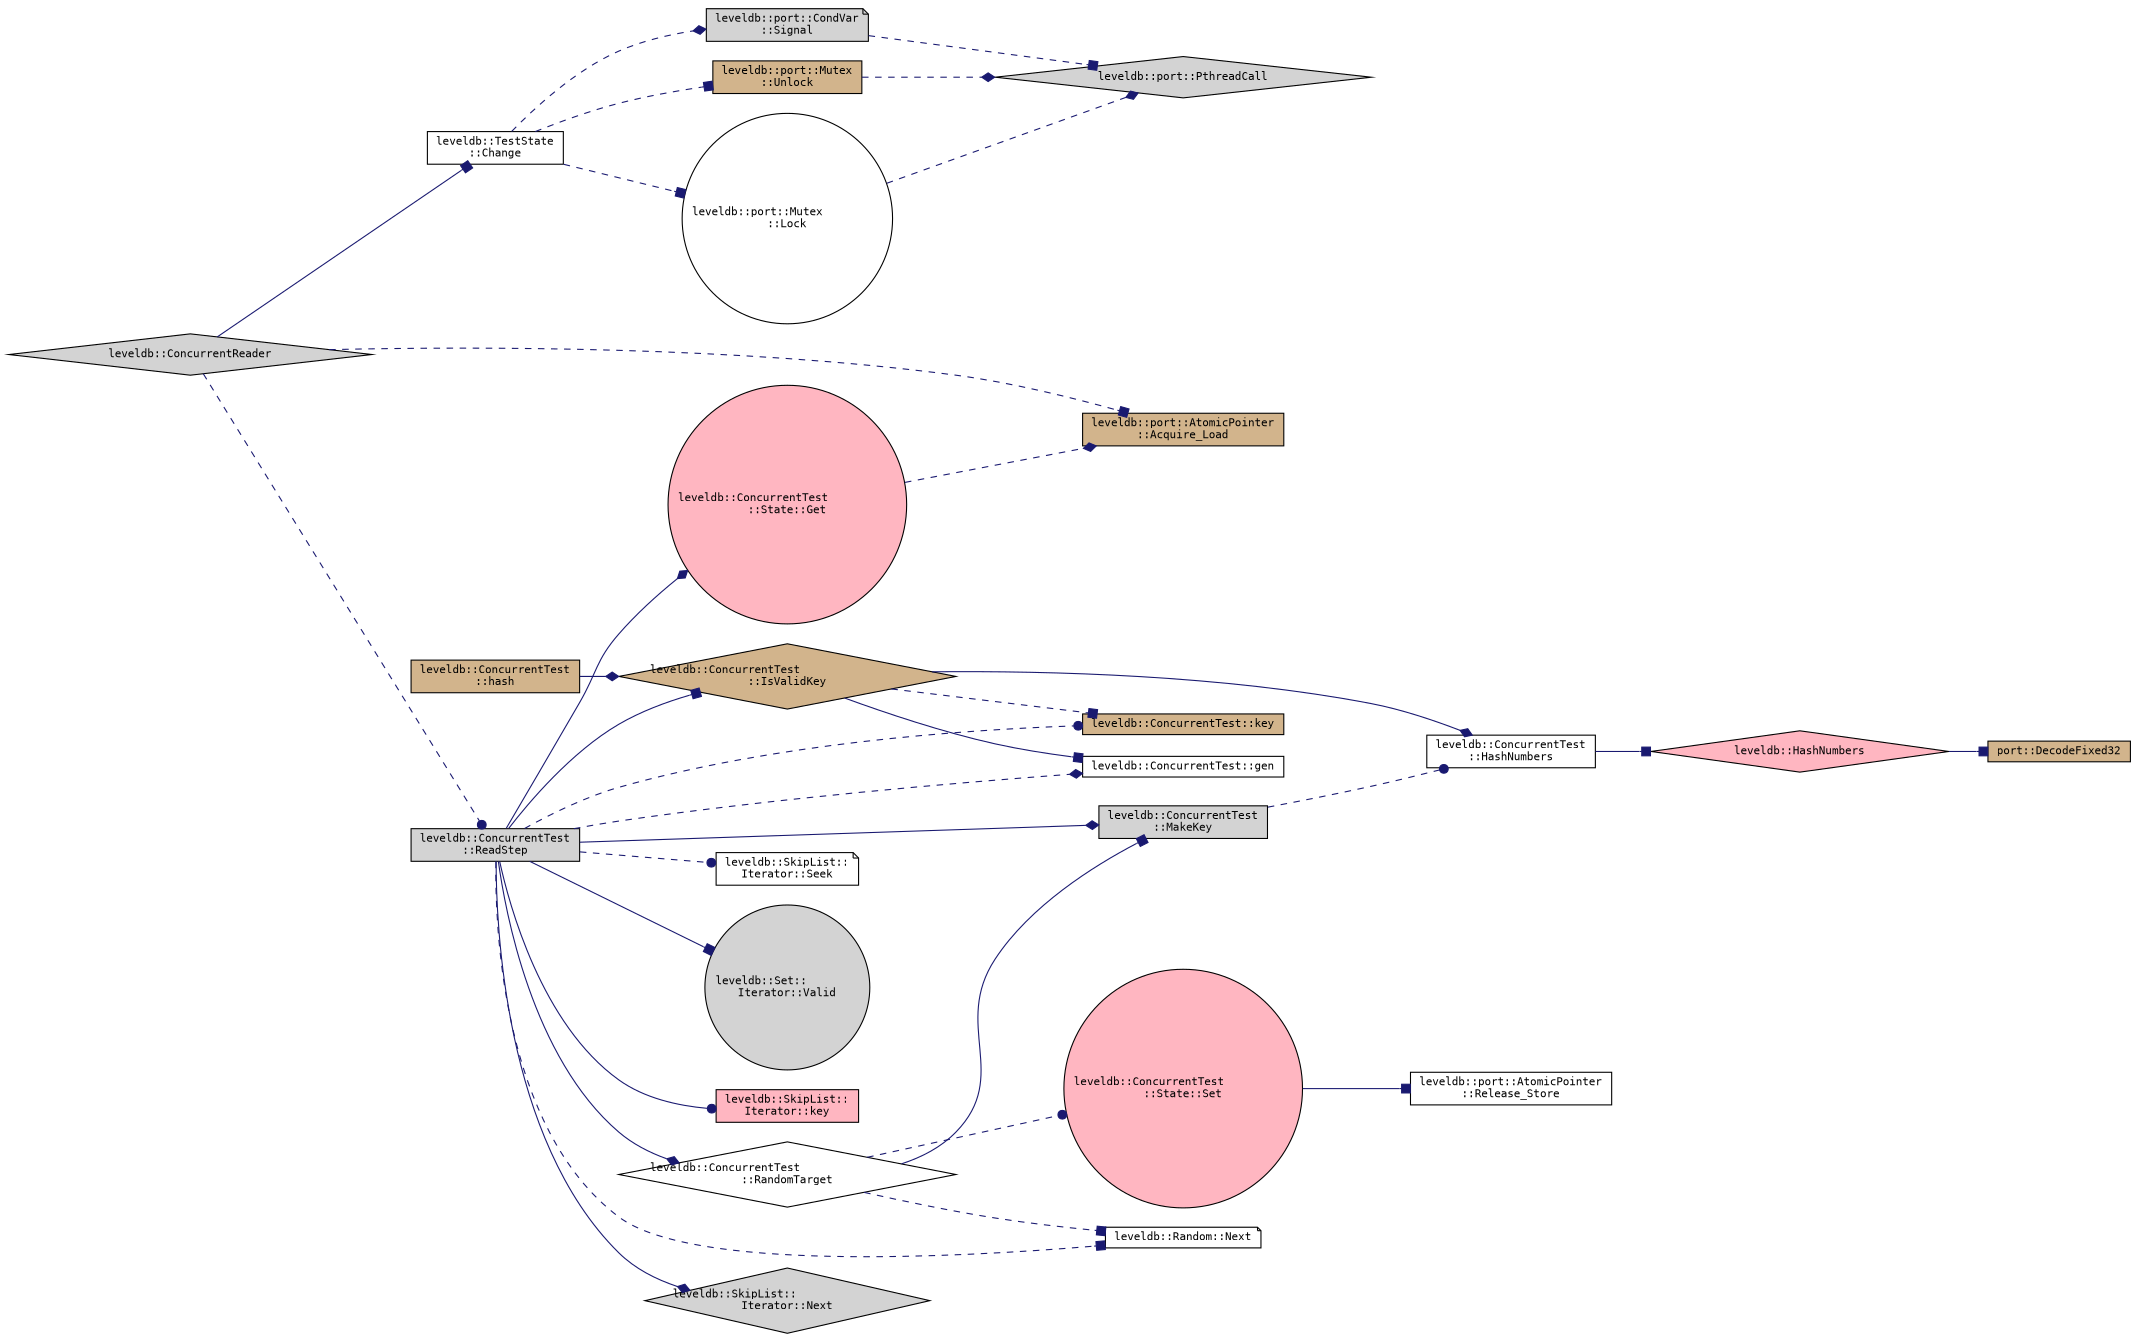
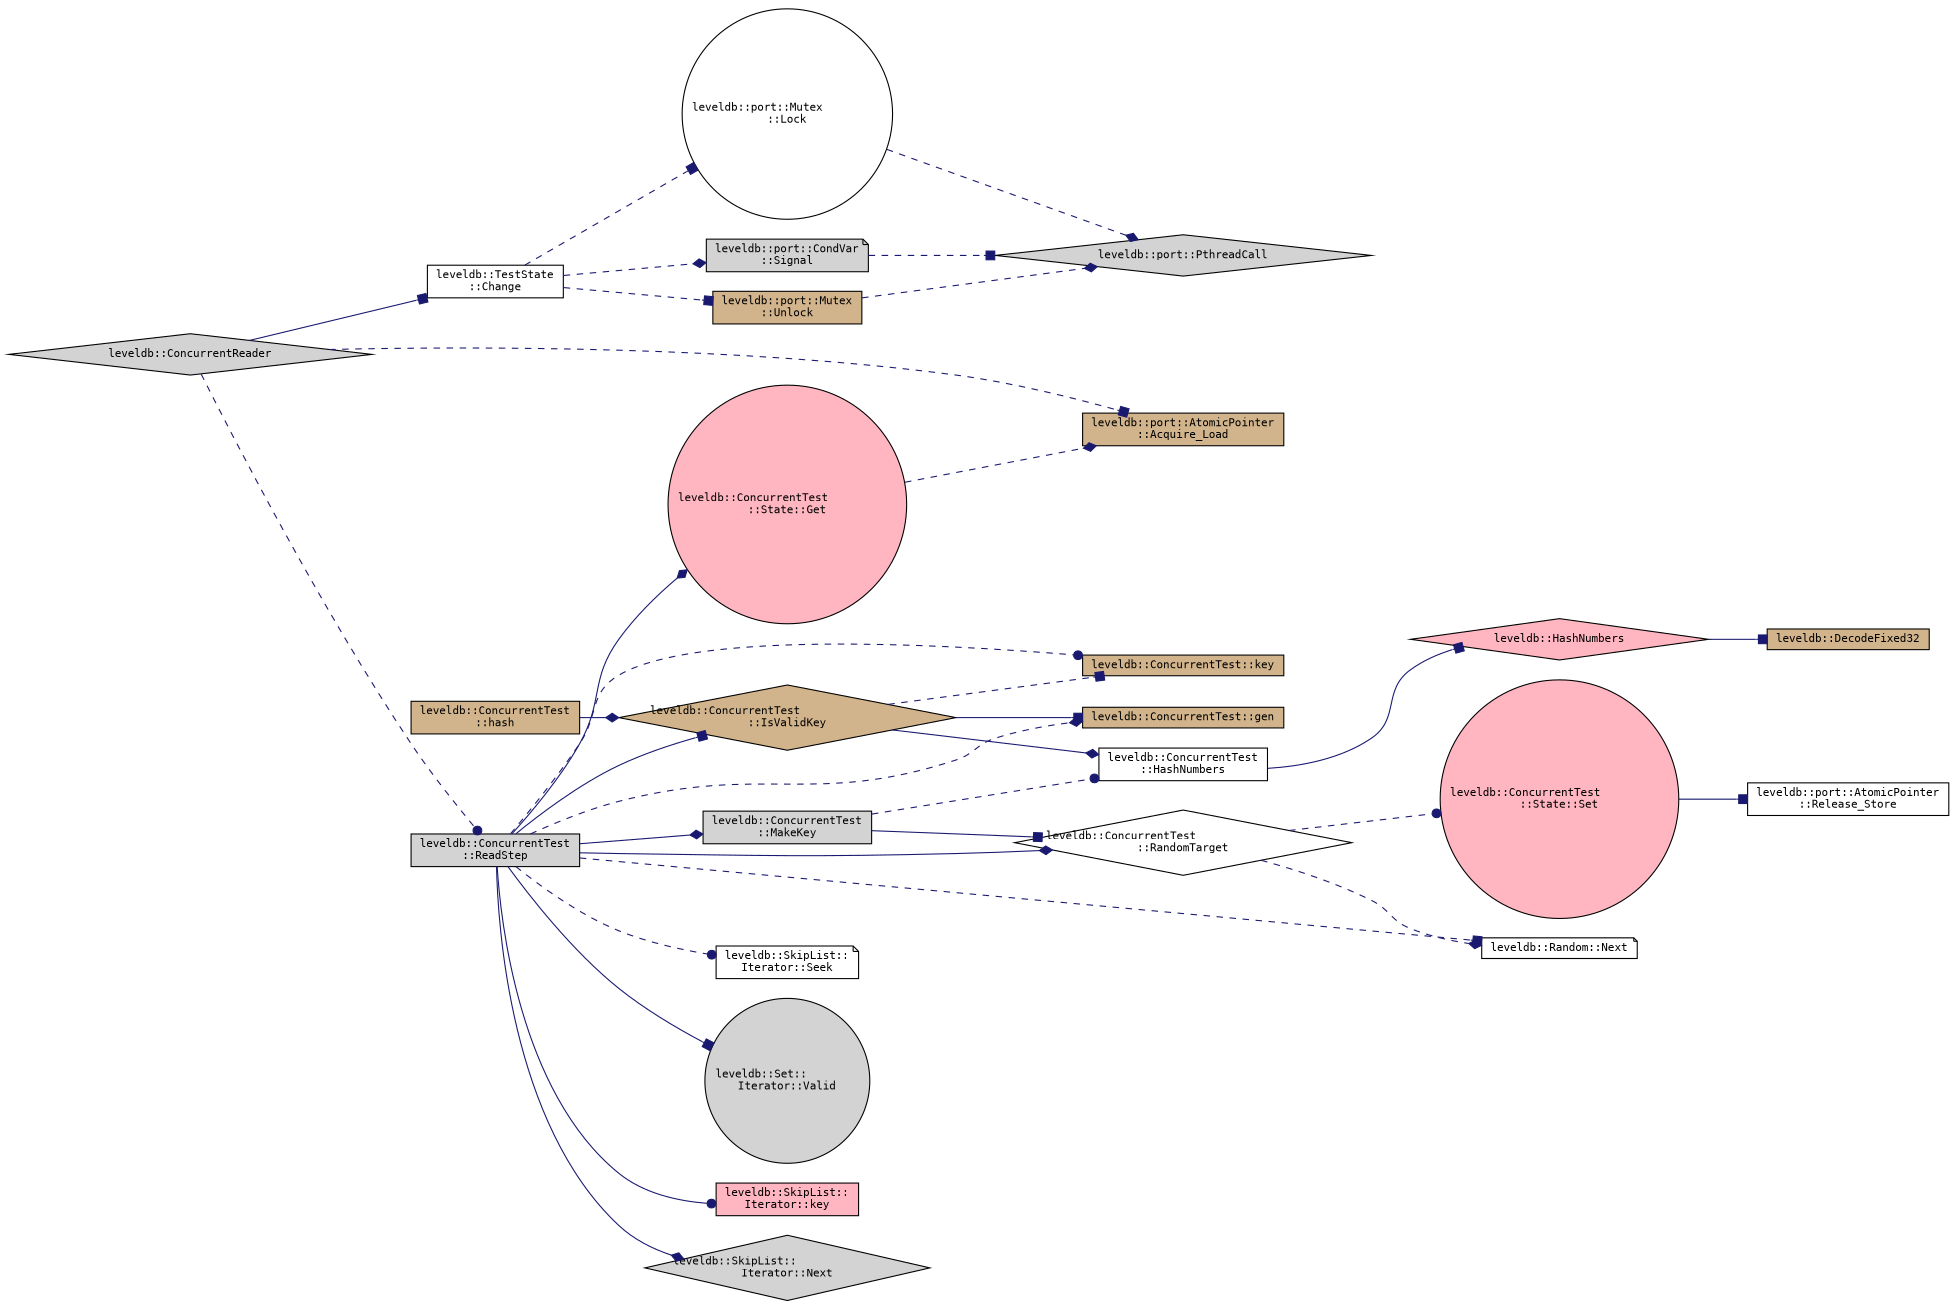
node "port::DecodeFixed32": label "port::DecodeFixed32" -> "leveldb::DecodeFixed32"
node "leveldb::ConcurrentTest::gen": fillcolor white -> tan
edge "leveldb::ConcurrentTest ::RandomTarget" -> "leveldb::ConcurrentTest ::MakeKey": reversed
edge "leveldb::ConcurrentTest ::RandomTarget" -> "leveldb::Random::Next": arrowhead box -> diamond
